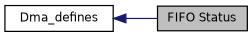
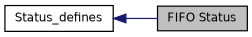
node "Dma_defines": label "Dma_defines" -> "Status_defines"
